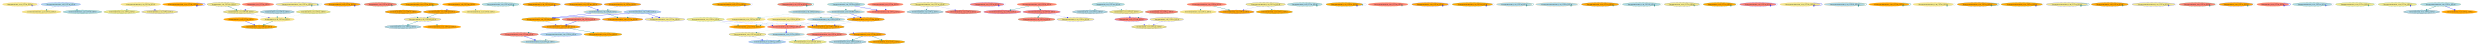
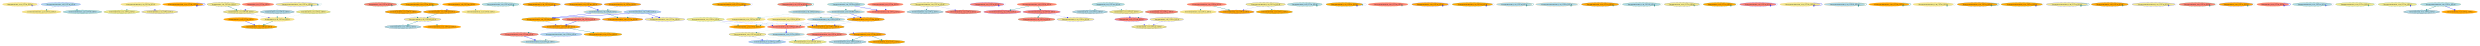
node "000000000110000_3-18_COV:11_LEN:15": removed
